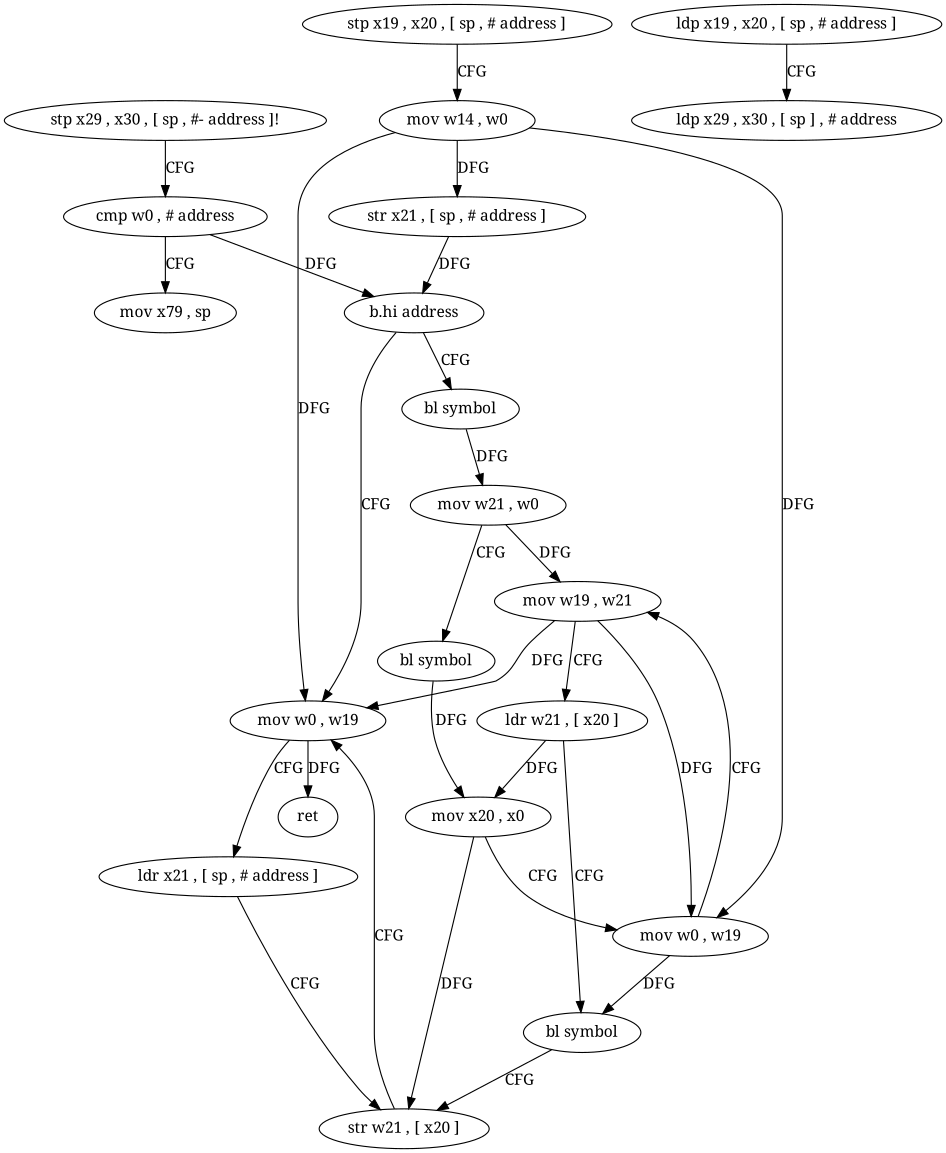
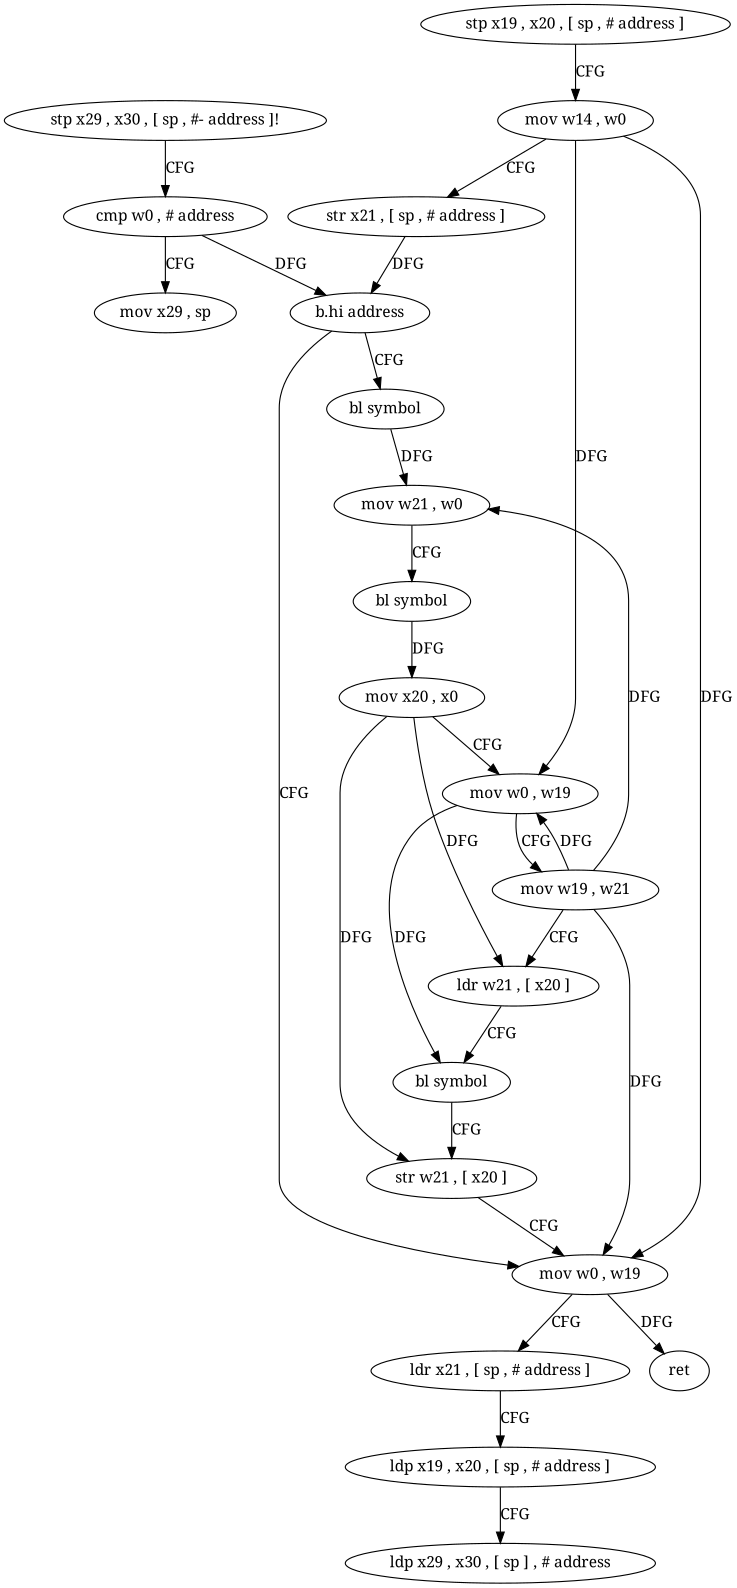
edge "mov w14 , w0" -> "str x21 , [ sp , # address ]": label "DFG" -> "CFG"
node "mov x79 , sp": label "mov x79 , sp" -> "mov x29 , sp"
edge "mov w21 , w0" -> "mov w19 , w21": reversed
edge "ldr w21 , [ x20 ]" -> "mov x20 , x0": reversed
edge "ldr x21 , [ sp , # address ]" -> "str w21 , [ x20 ]": now "ldr x21 , [ sp , # address ]" -> "ldp x19 , x20 , [ sp , # address ]"
